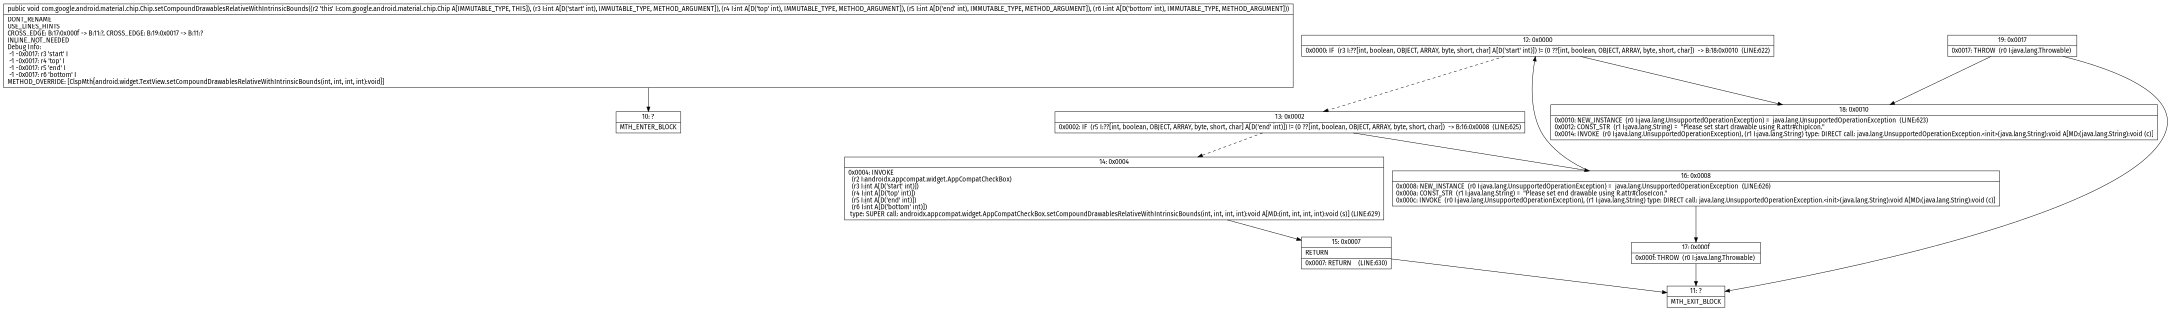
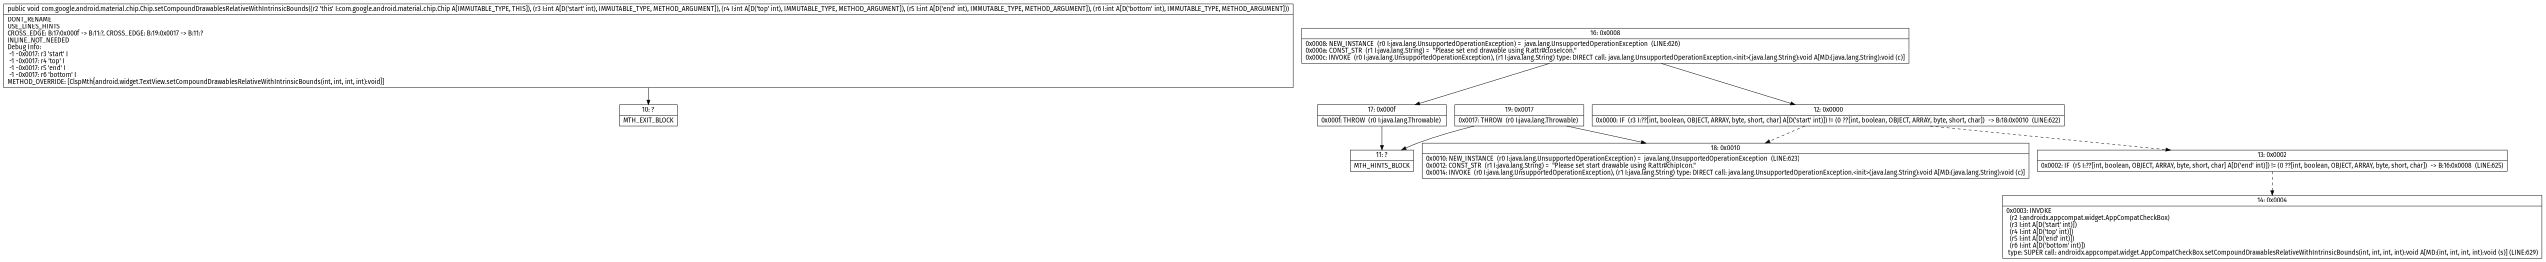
edge "12: 0x0000" -> "18: 0x0010": style solid -> dashed
node "10: ?": text "MTH_ENTER_BLOCK" -> "MTH_EXIT_BLOCK"
edge "13: 0x0002" -> "16: 0x0008": removed
node "14: 0x0004": text "0x0004: INVOKE" -> "0x0003: INVOKE"
node "15: 0x0007": removed
node "11: ?": text "MTH_EXIT_BLOCK" -> "MTH_HINTS_BLOCK"
